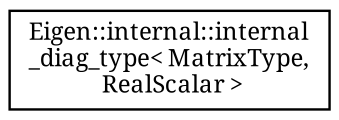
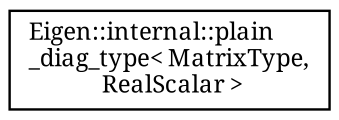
node "Eigen::internal::internal _diag_type< MatrixType, RealScalar >": label "Eigen::internal::internal _diag_type< MatrixType, RealScalar >" -> "Eigen::internal::plain _diag_type< MatrixType, RealScalar >"
